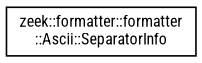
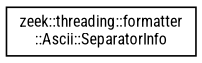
node "zeek::formatter::formatter ::Ascii::SeparatorInfo": label "zeek::formatter::formatter ::Ascii::SeparatorInfo" -> "zeek::threading::formatter ::Ascii::SeparatorInfo"
